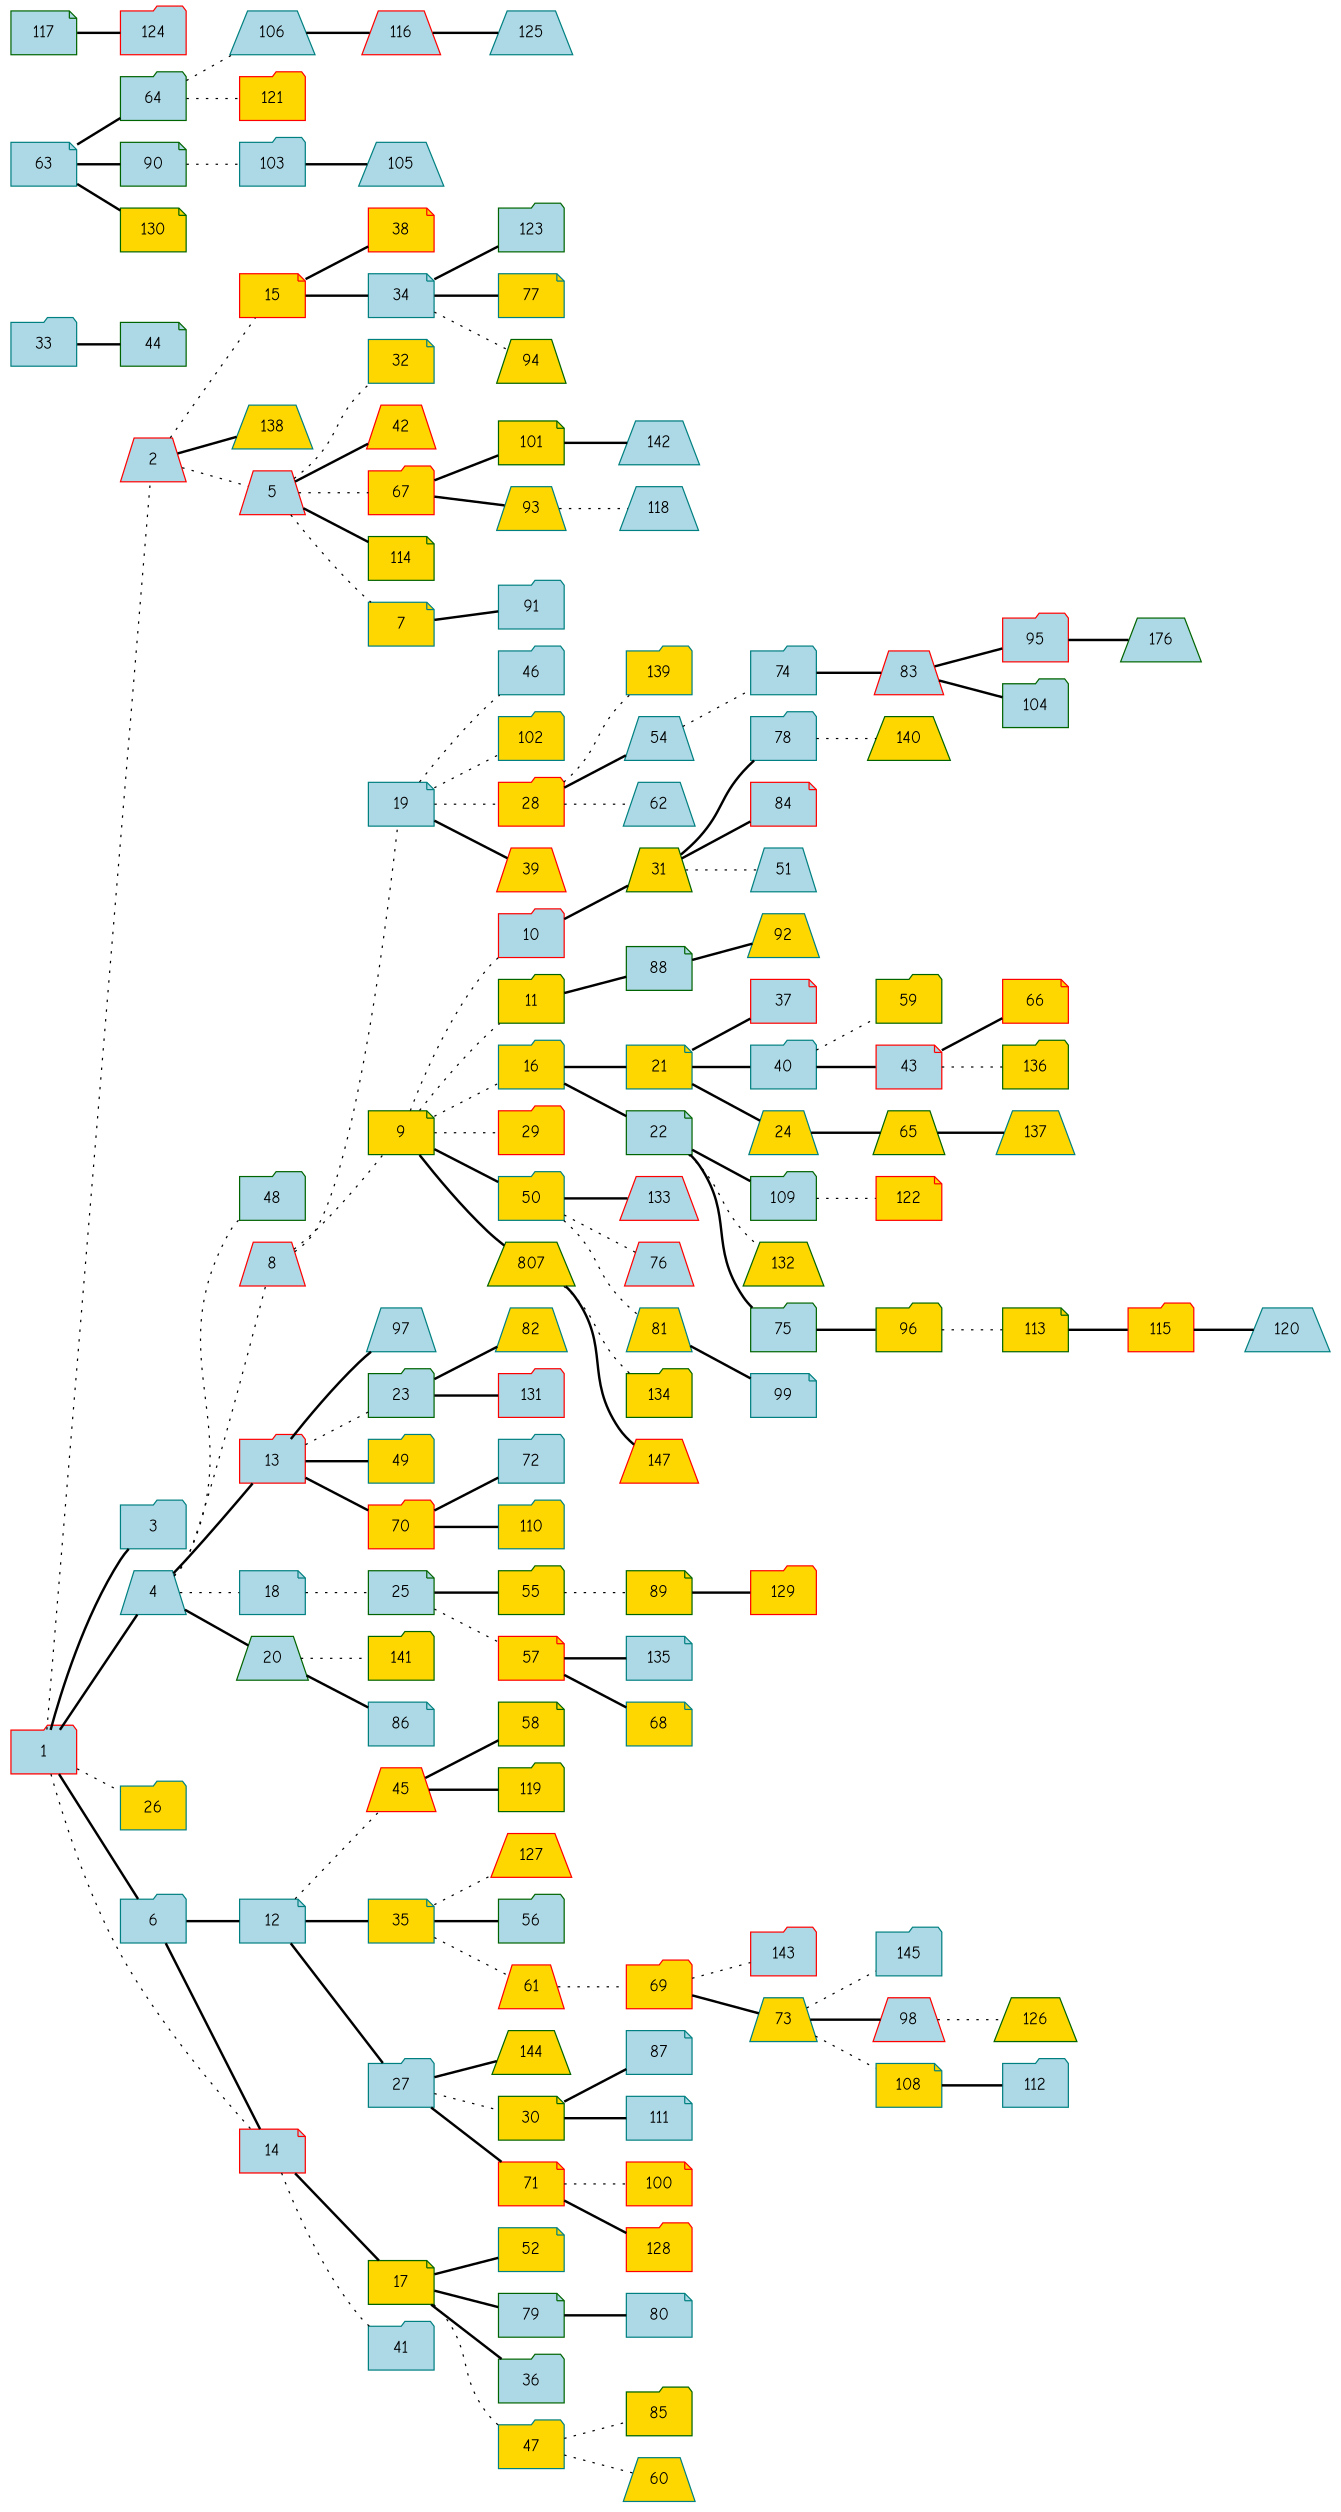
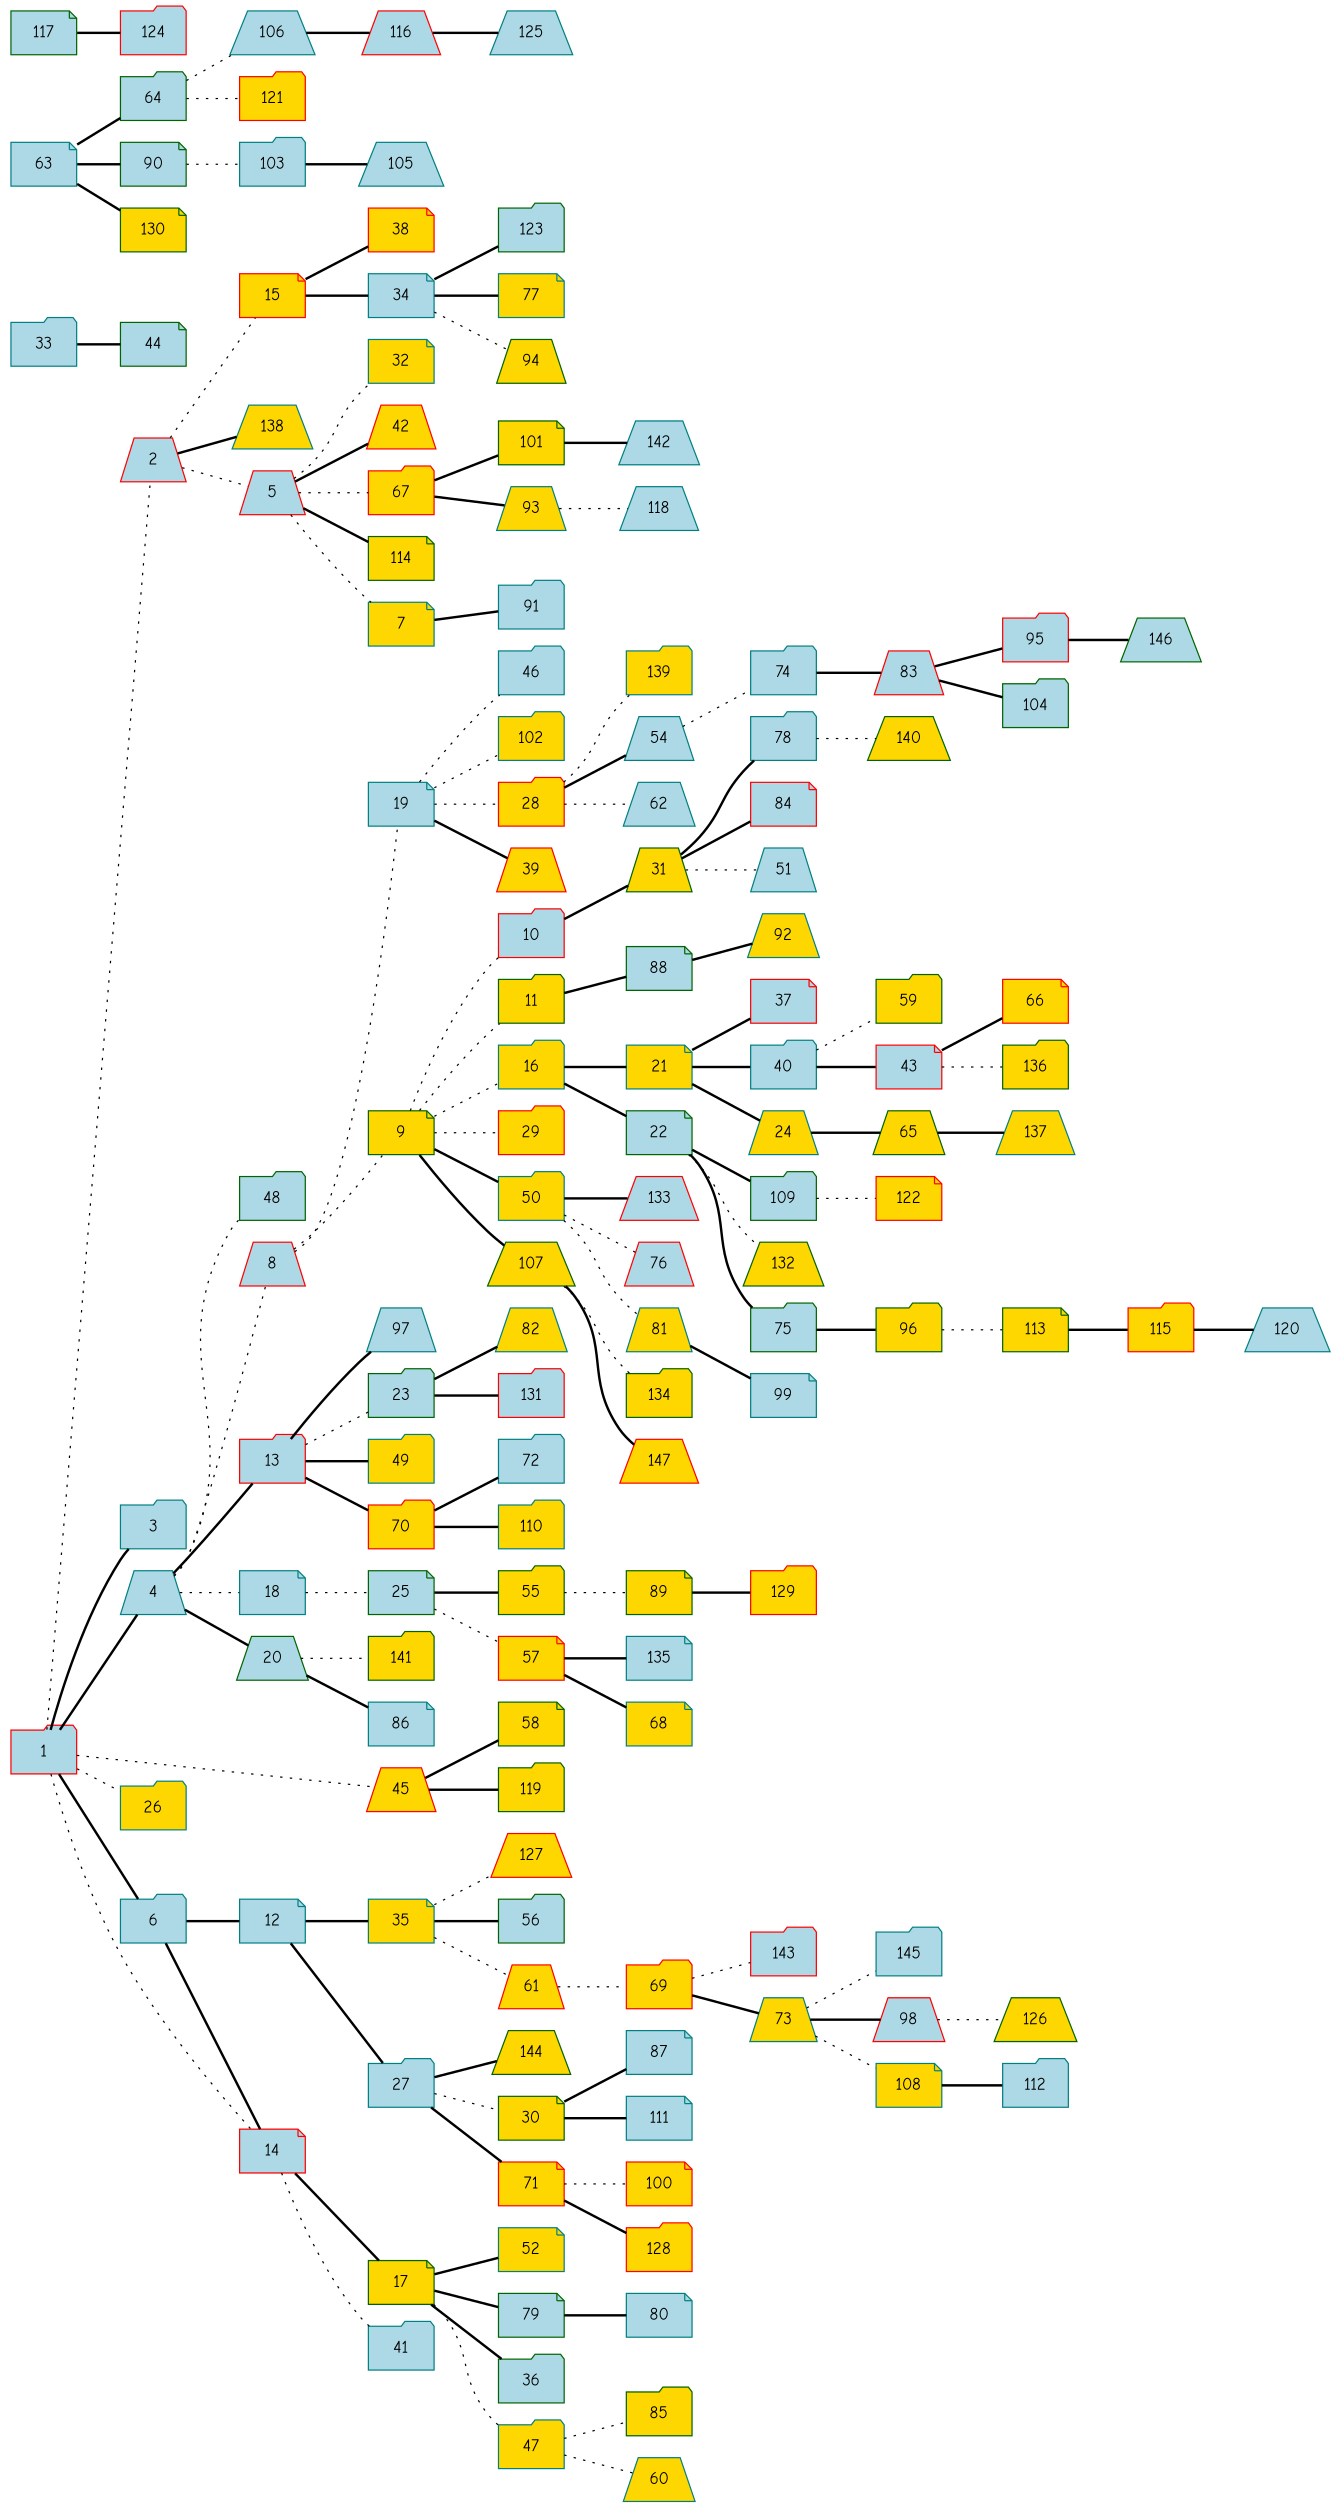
node "176": label "176" -> "146"
node "807": label "807" -> "107"
edge "45" -- "12": now "45" -- "1"
